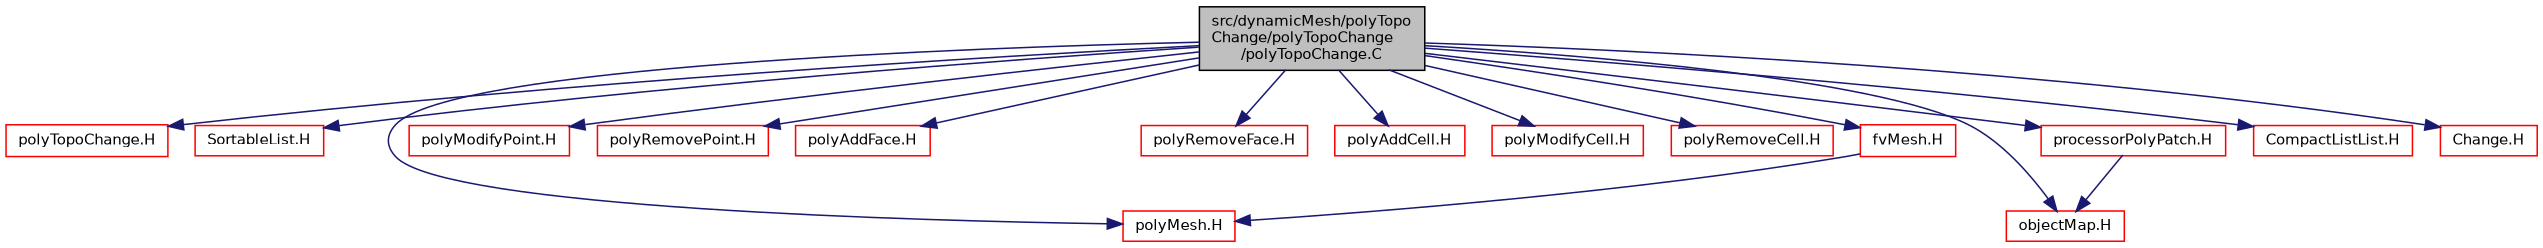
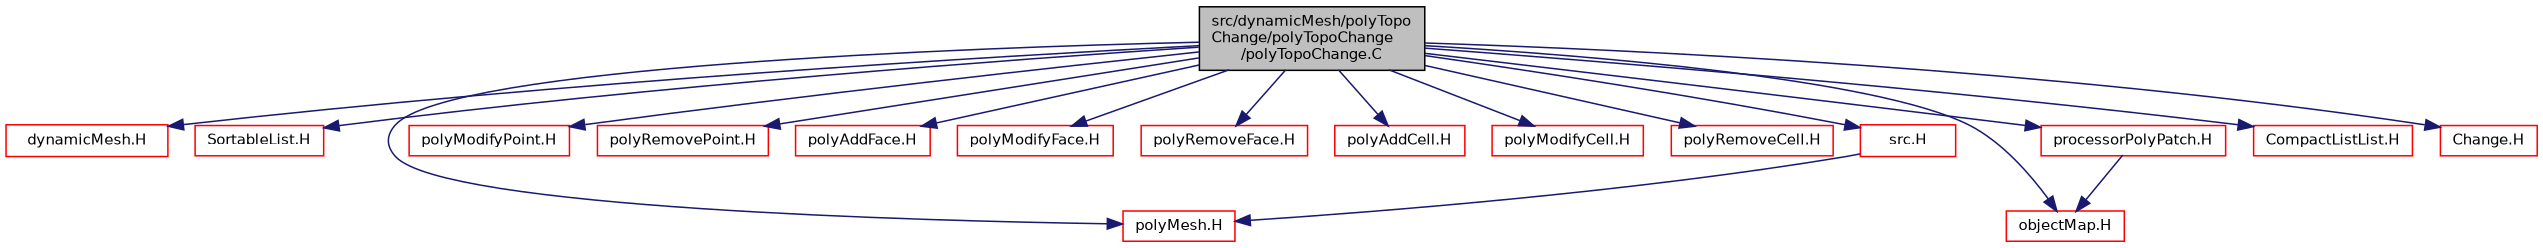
node "polyTopoChange.H": label "polyTopoChange.H" -> "dynamicMesh.H"
node "polyModifyFace.H": added
node "fvMesh.H": label "fvMesh.H" -> "src.H"
